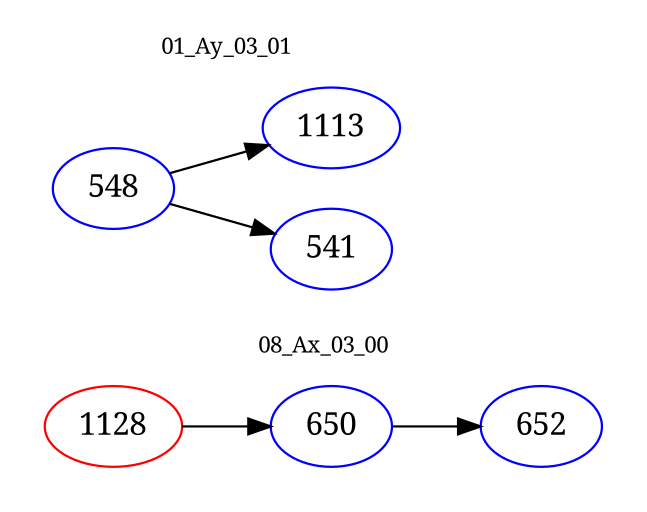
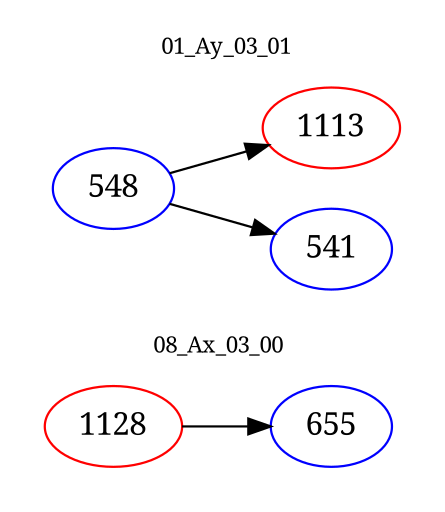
node "1113": color blue -> red
node "650": label "650" -> "655"
node "652": removed
